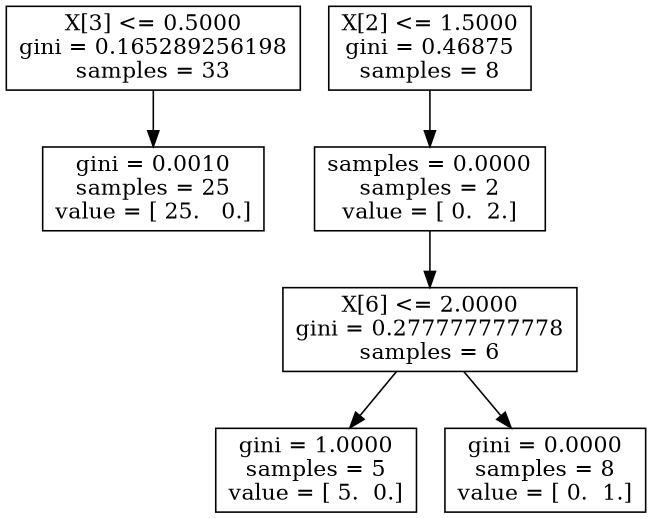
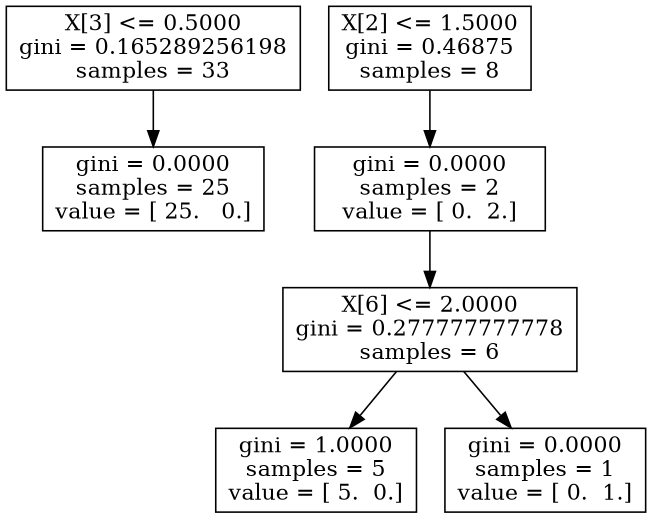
node "gini = 0.0010 samples = 25 value = [ 25.   0.]": label "gini = 0.0010 samples = 25 value = [ 25.   0.]" -> "gini = 0.0000 samples = 25 value = [ 25.   0.]"
node "samples = 0.0000 samples = 2 value = [ 0.  2.]": label "samples = 0.0000 samples = 2 value = [ 0.  2.]" -> "gini = 0.0000 samples = 2 value = [ 0.  2.]"
node "gini = 0.0000 samples = 8 value = [ 0.  1.]": label "gini = 0.0000 samples = 8 value = [ 0.  1.]" -> "gini = 0.0000 samples = 1 value = [ 0.  1.]"
